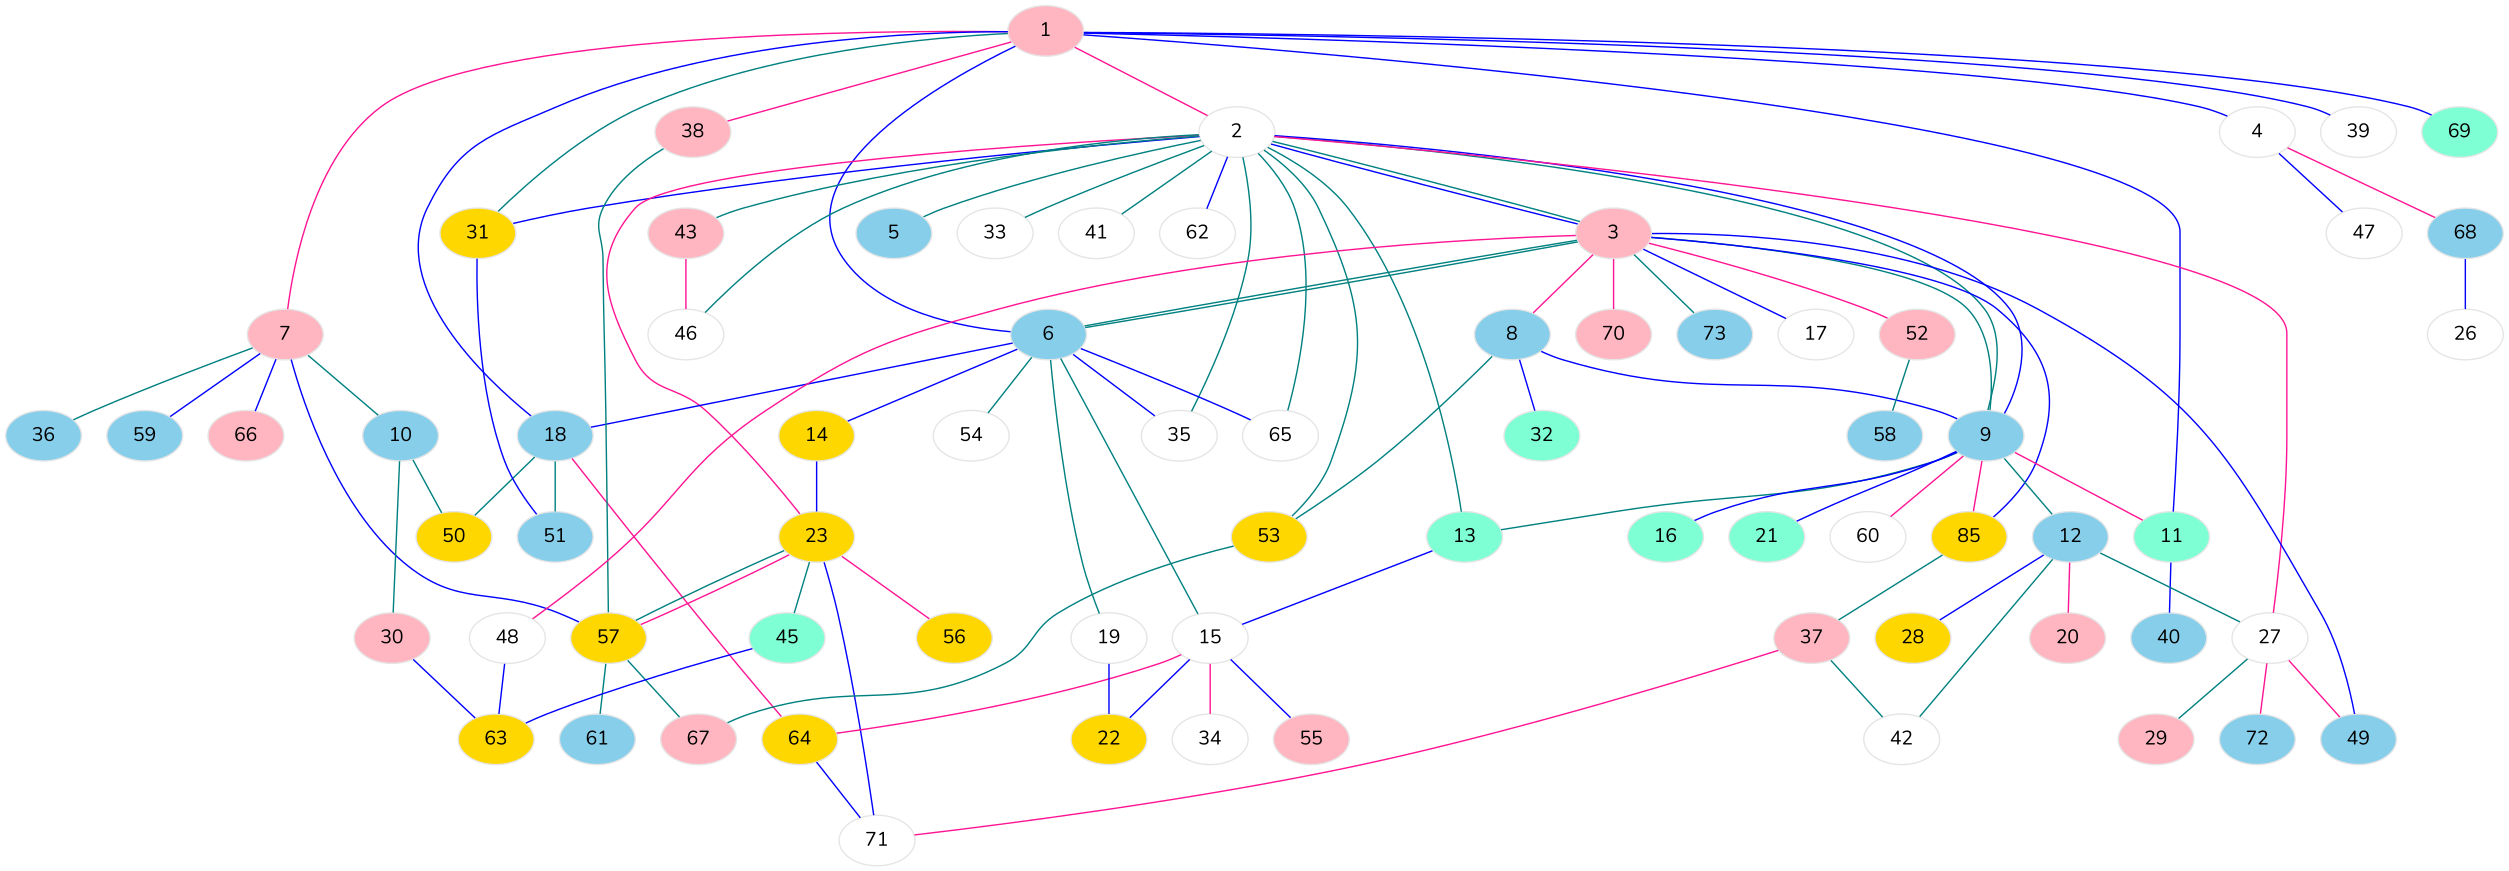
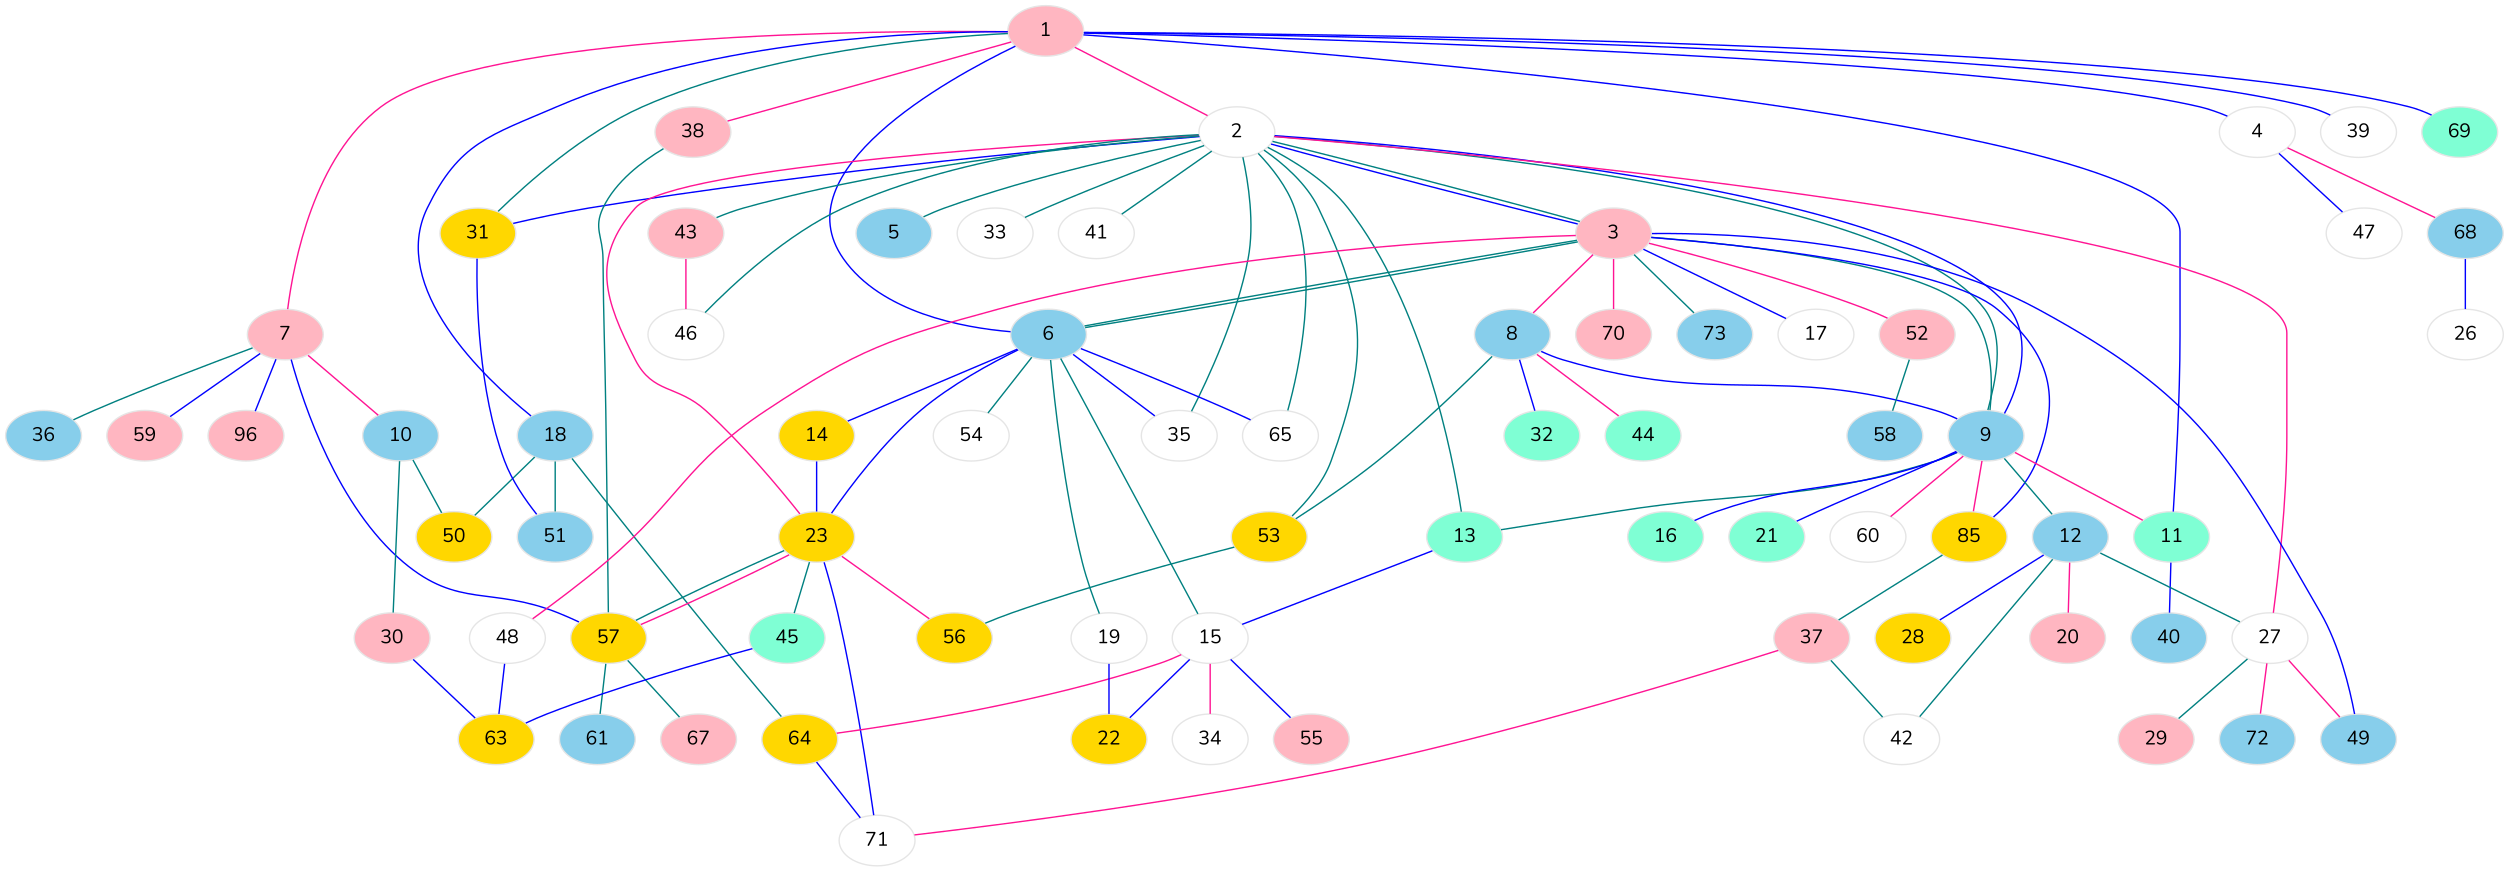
node "62": removed
edge "7" -- "10": color teal -> deeppink
edge "6" -- "18": now "6" -- "23"
node "59": fillcolor skyblue -> lightpink
node "66": label "66" -> "96"
node "44": added
edge "18" -- "64": color deeppink -> teal
edge "53" -- "67": now "53" -- "56"
